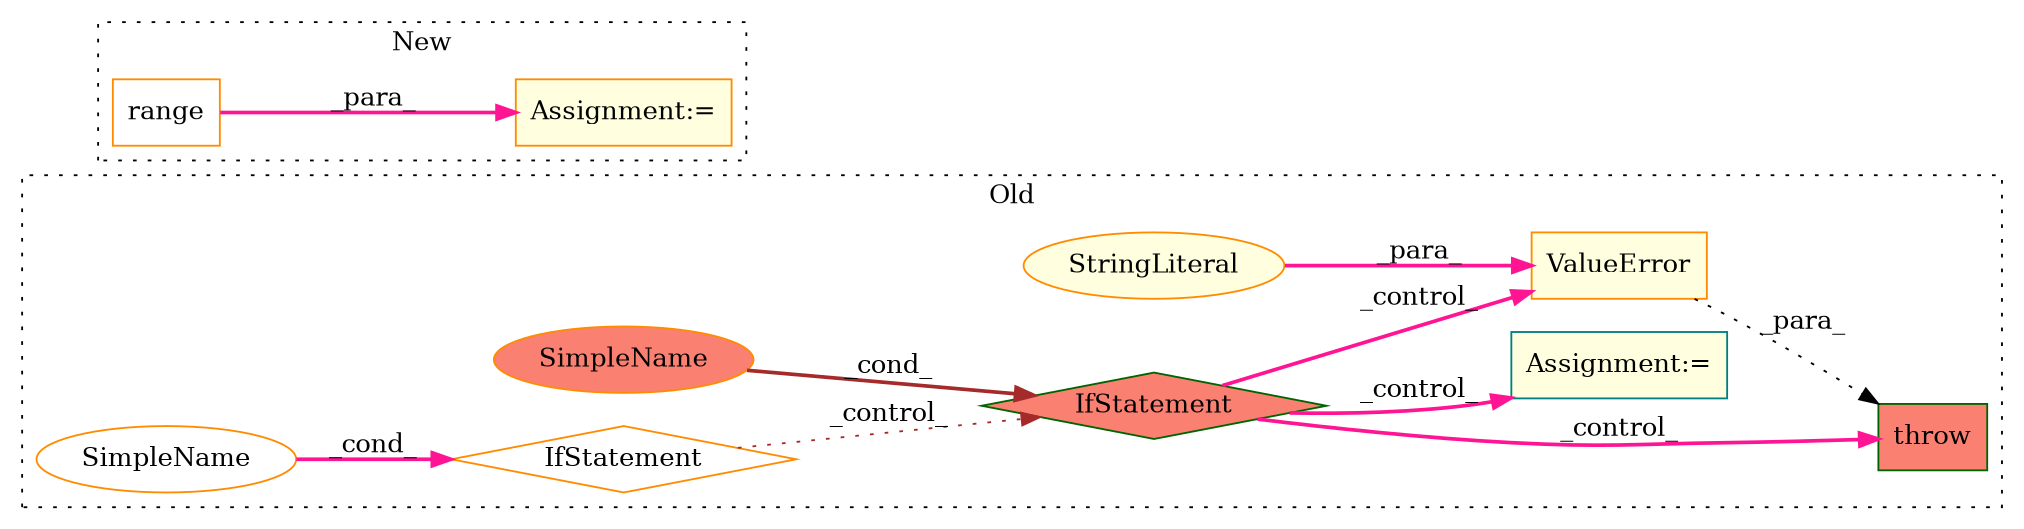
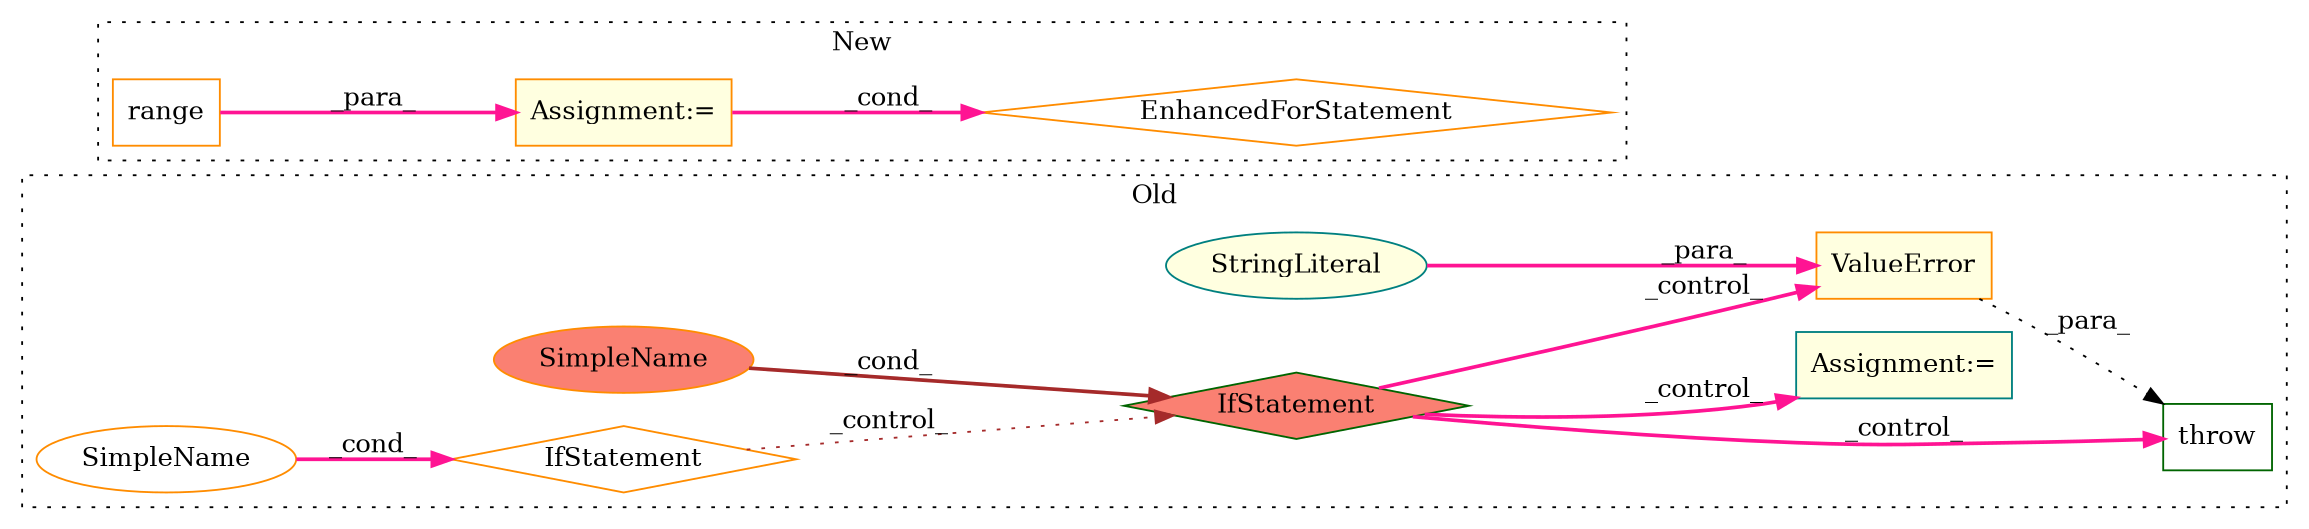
node "EnhancedForStatement": added
node "StringLiteral": color darkorange -> teal
node "throw": fillcolor salmon -> white
